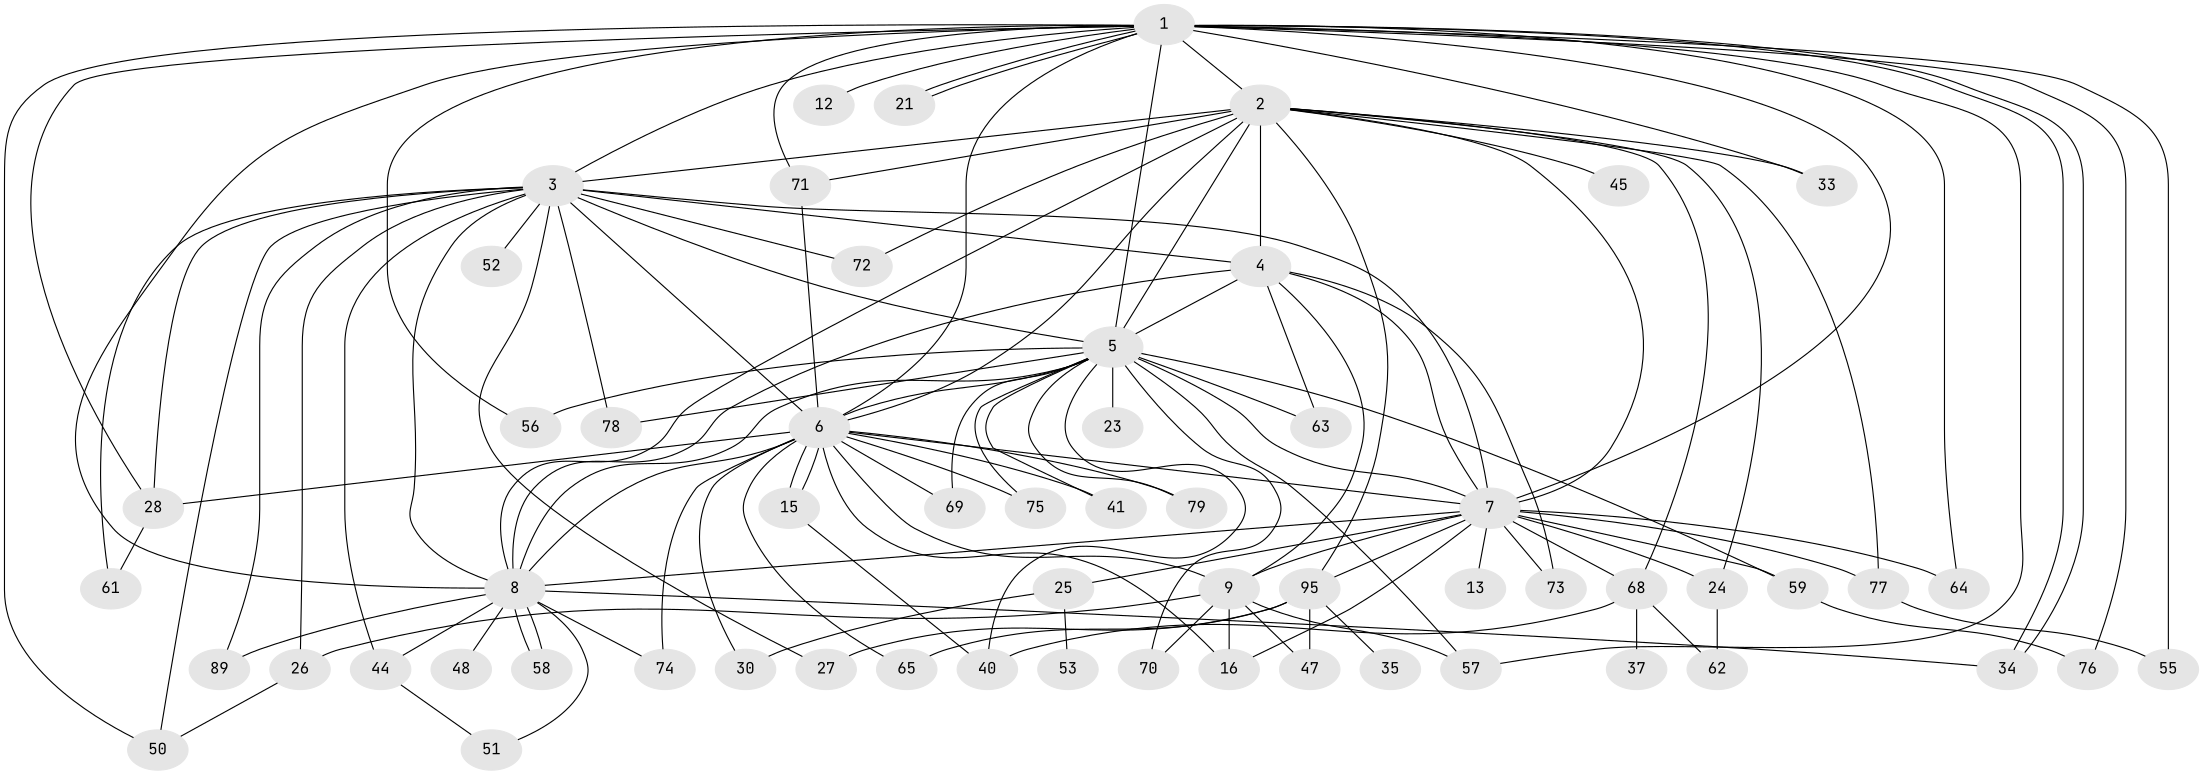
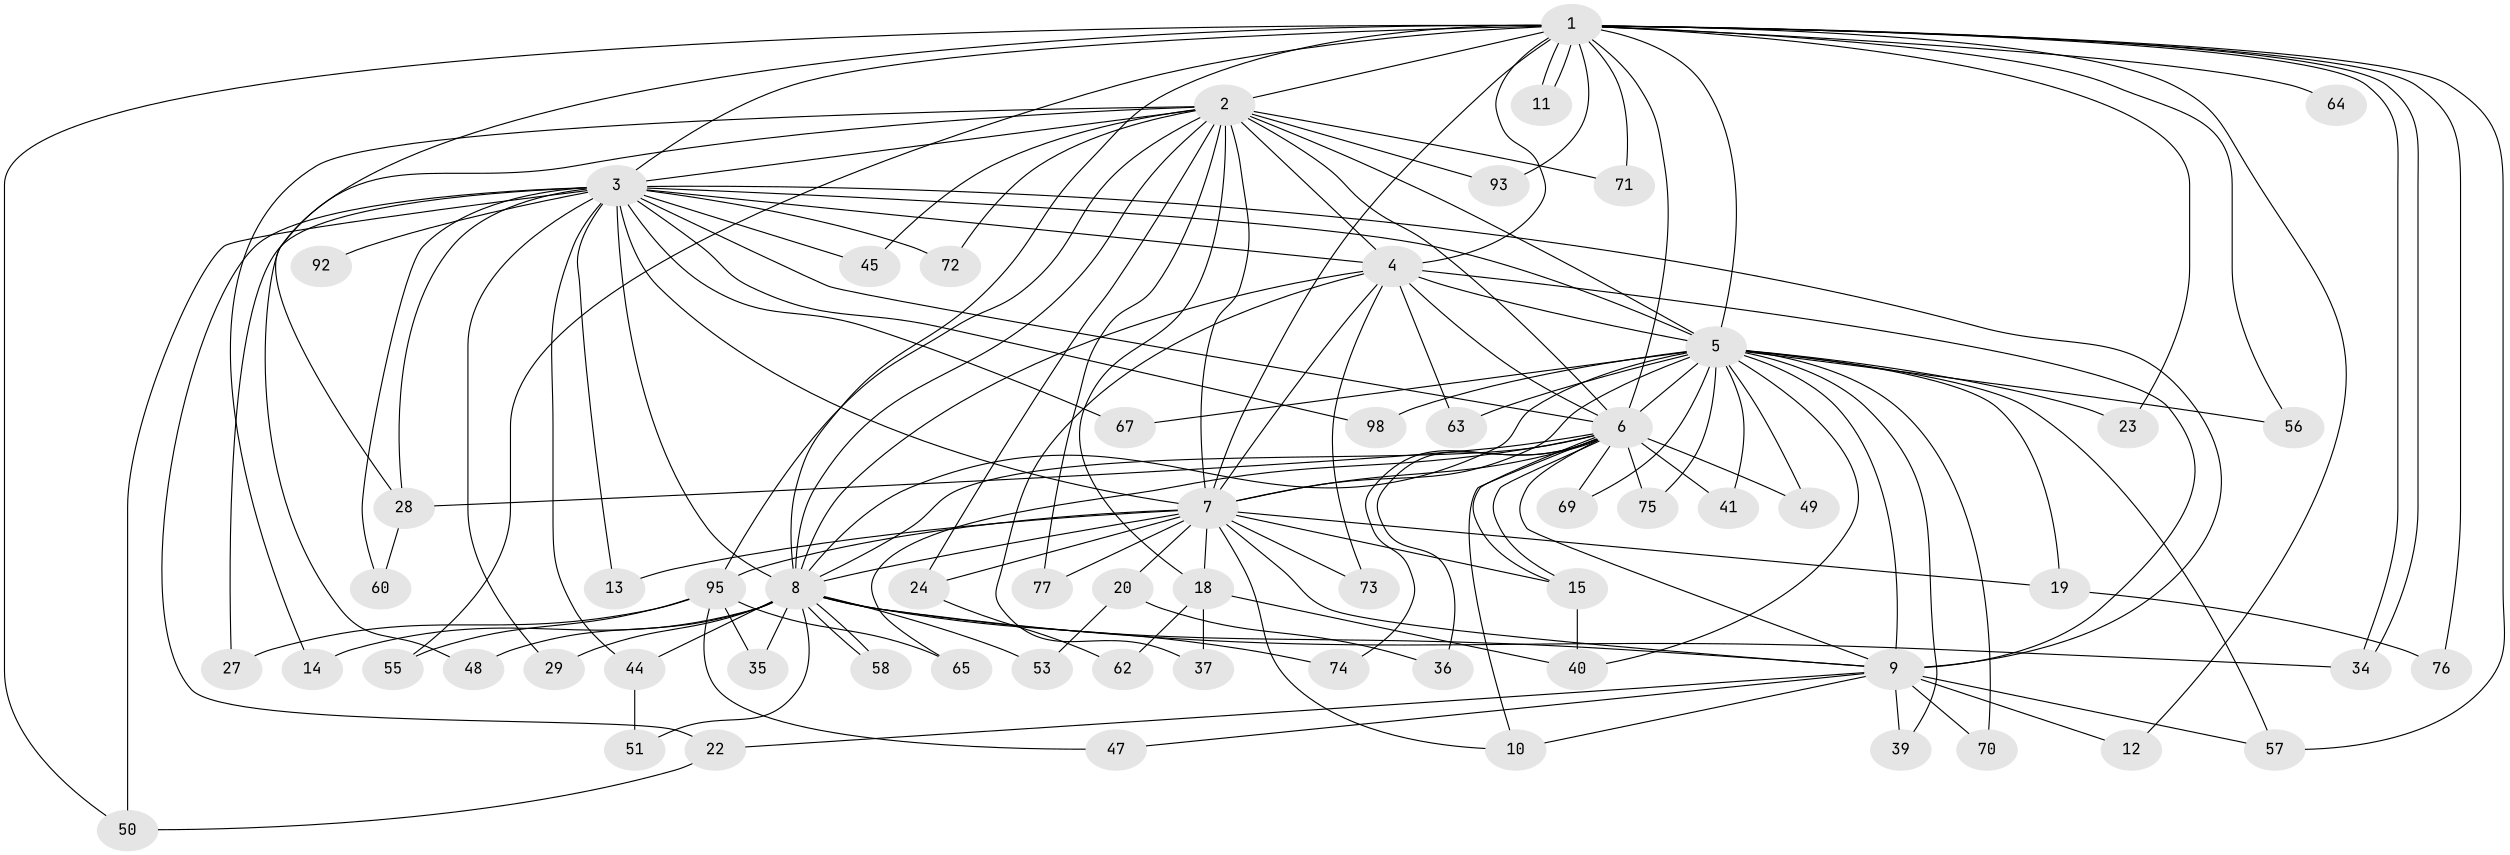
edge "1" -- "23": added
node "21": label "21" -> "11"
edge "2" -- "48": added
edge "1" -- "4": added
node "33": label "33" -> "93"
edge "3" -- "45": added
edge "3" -- "9": added
node "52": label "52" -> "92"
edge "71" -- "6": now "4" -- "6"
edge "3" -- "13": added
node "78": label "78" -> "98"
node "67": added
edge "4" -- "37": added
edge "5" -- "9": added
node "79": label "79" -> "49"
edge "7" -- "64": now "7" -- "15"
node "61": label "61" -> "60"
node "25": label "25" -> "20"
node "68": label "68" -> "18"
node "59": label "59" -> "19"
edge "8" -- "53": added
edge "8" -- "35": added
edge "77" -- "55": now "95" -- "55"
edge "8" -- "9": added
node "89": label "89" -> "29"
node "26": label "26" -> "22"
node "14": added
node "30": label "30" -> "36"
node "16": label "16" -> "10"
edge "9" -- "12": added
node "39": added
